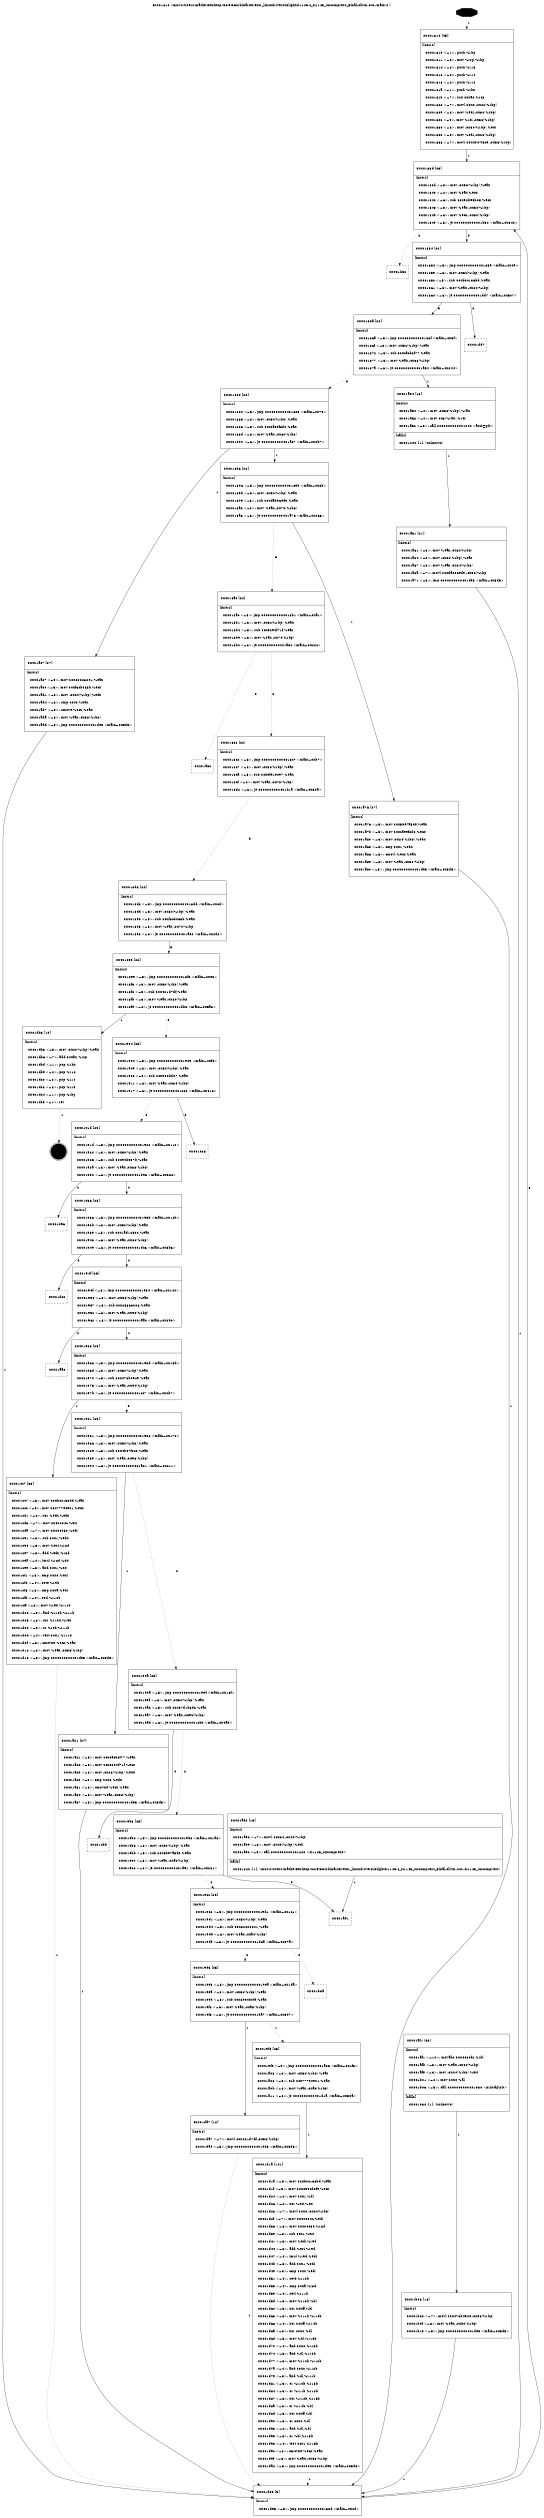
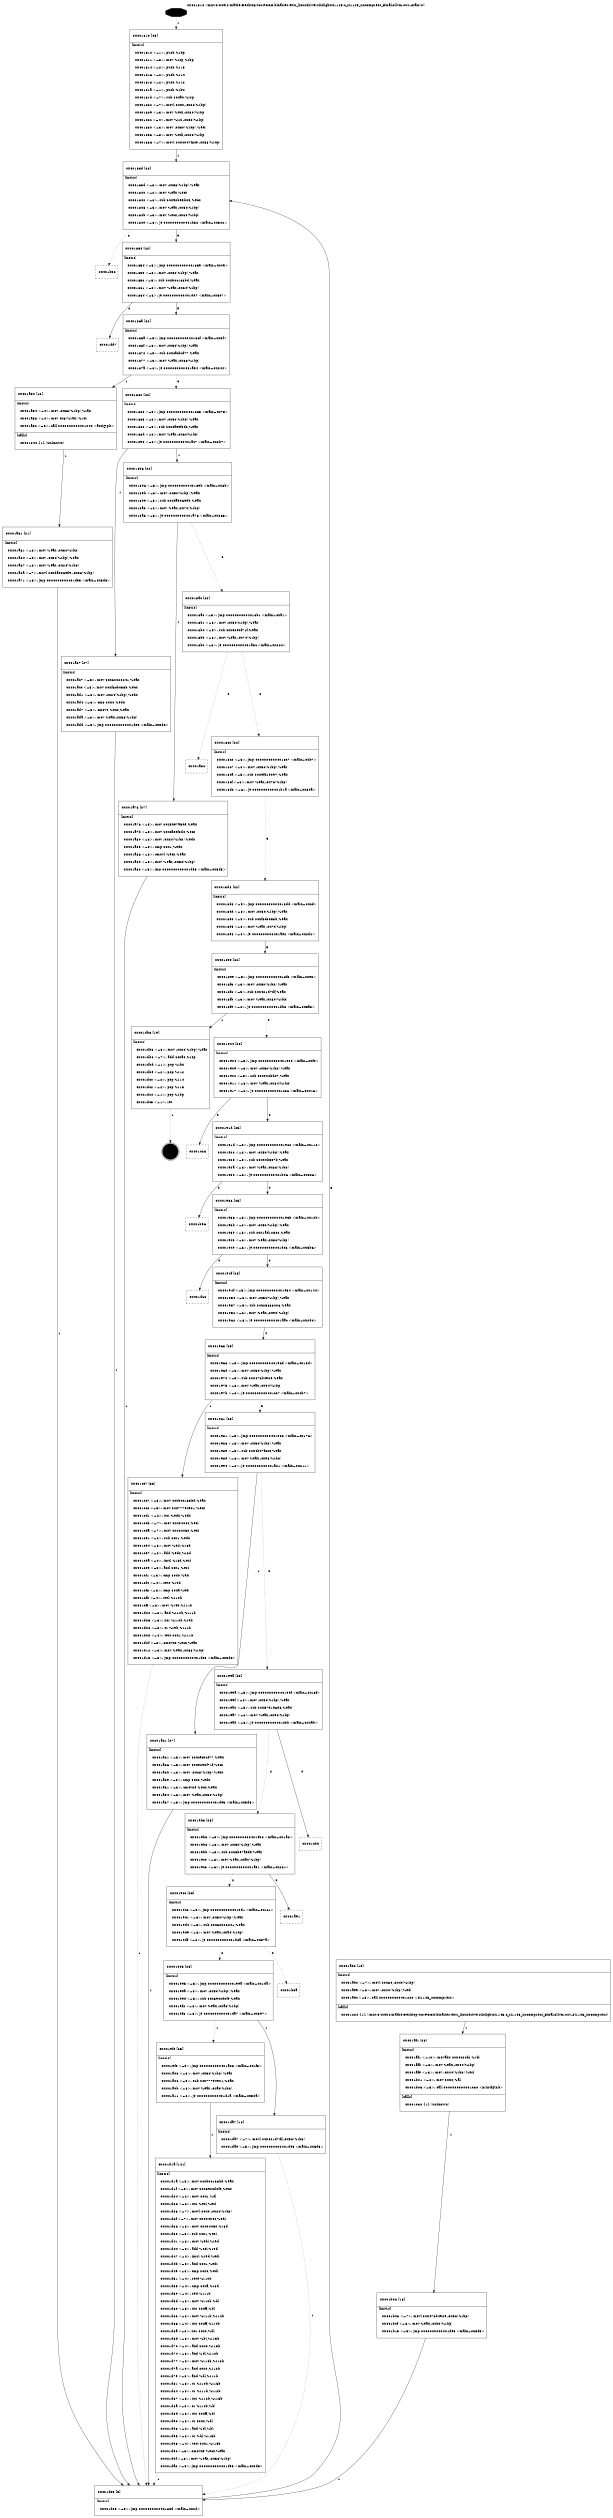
edge "0x401904 [25]" -> "0x40191d [25]": style dotted -> solid
node "0x401aac": removed
edge "0x401ae2 [15]" -> "0x401a91": now "0x401ae2 [15]" -> "0x401af1 [23]"
